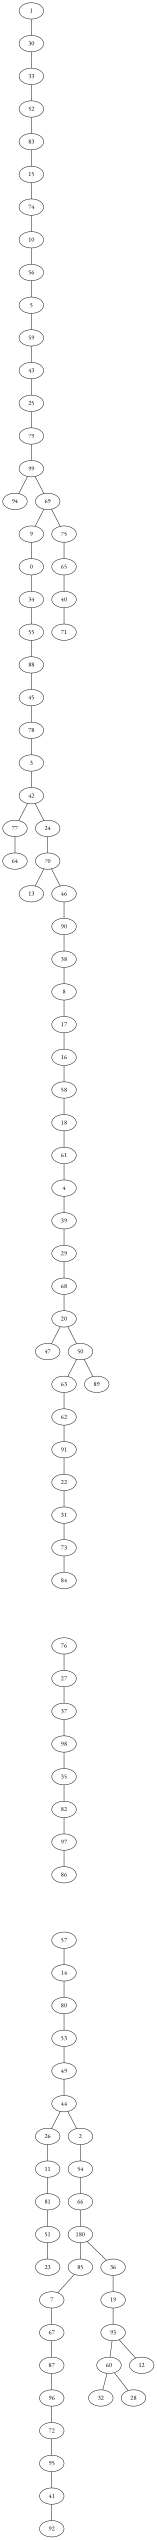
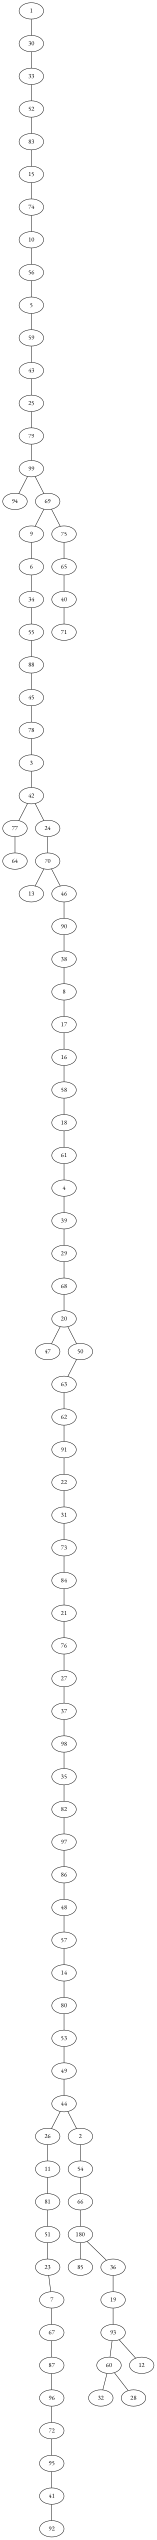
node "0": label "0" -> "6"
node "89": removed
node "21": added
node "48": added
edge "85" -- "7": now "23" -- "7"
